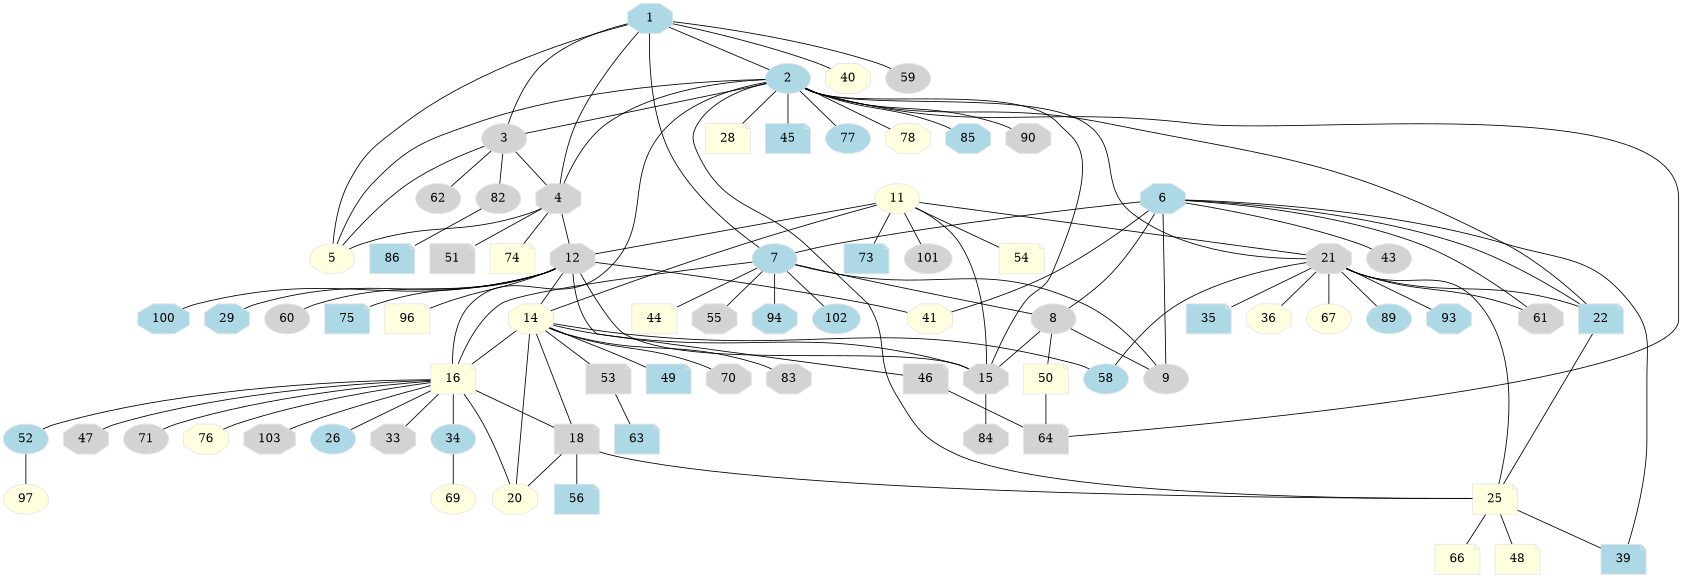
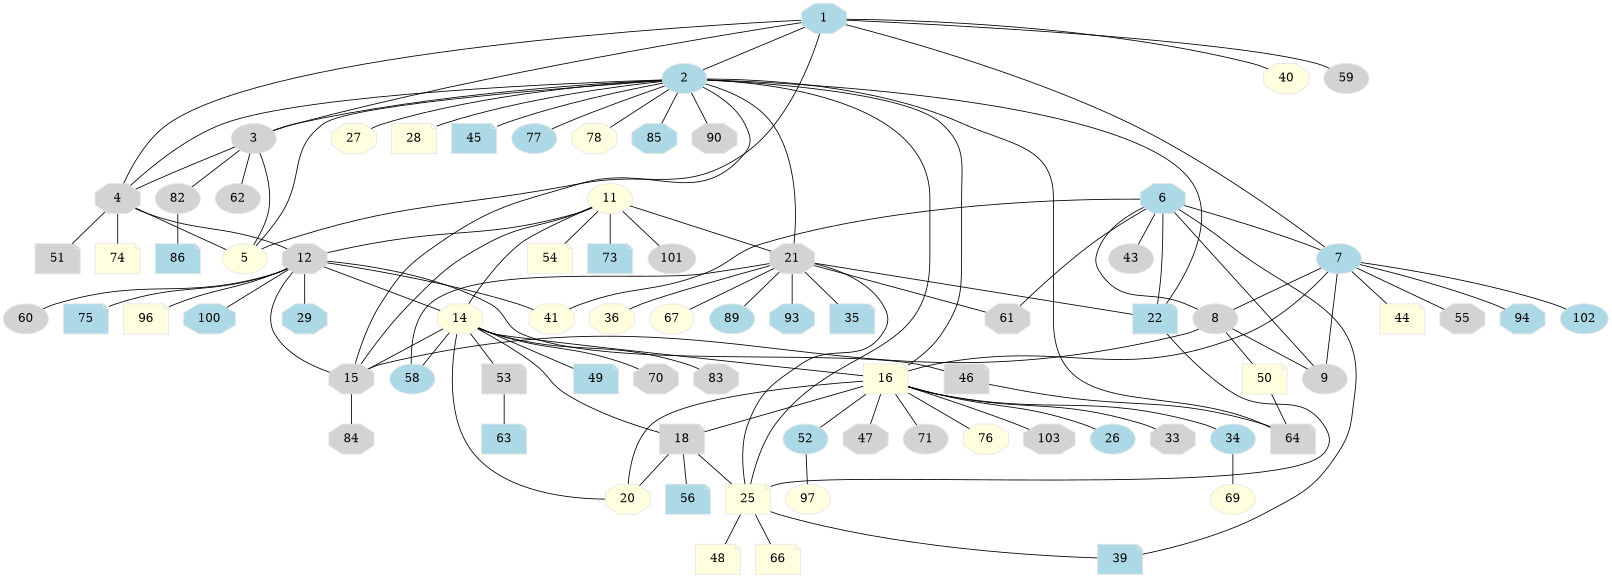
node "27": added
